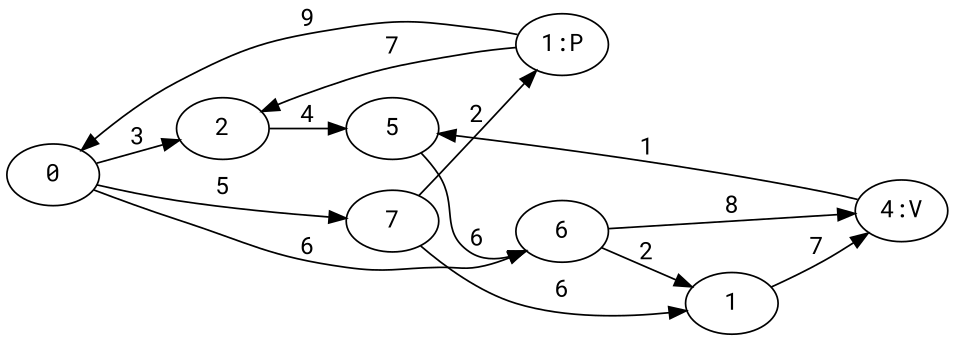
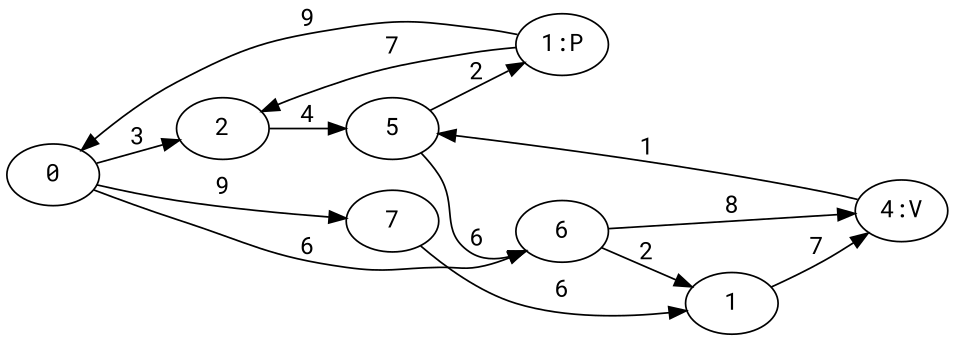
edge "7" -> "1:P": now "5" -> "1:P"
edge "0" -> "7": label "5" -> "9"
